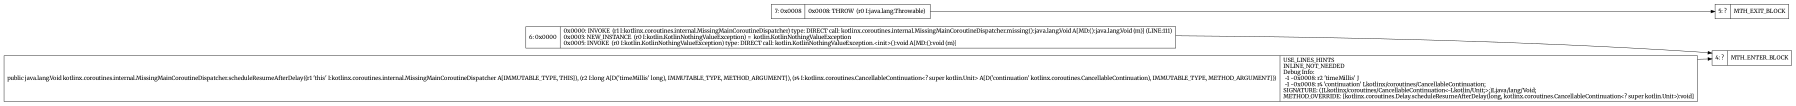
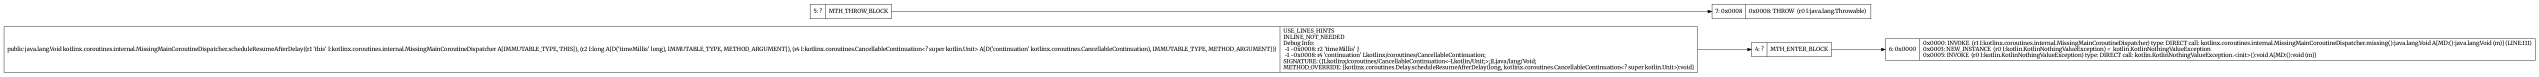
node "5: ?": text "MTH_EXIT_BLOCK" -> "MTH_THROW_BLOCK"
edge "7: 0x0008" -> "5: ?": reversed
edge "6: 0x0000" -> "4: ?": reversed
